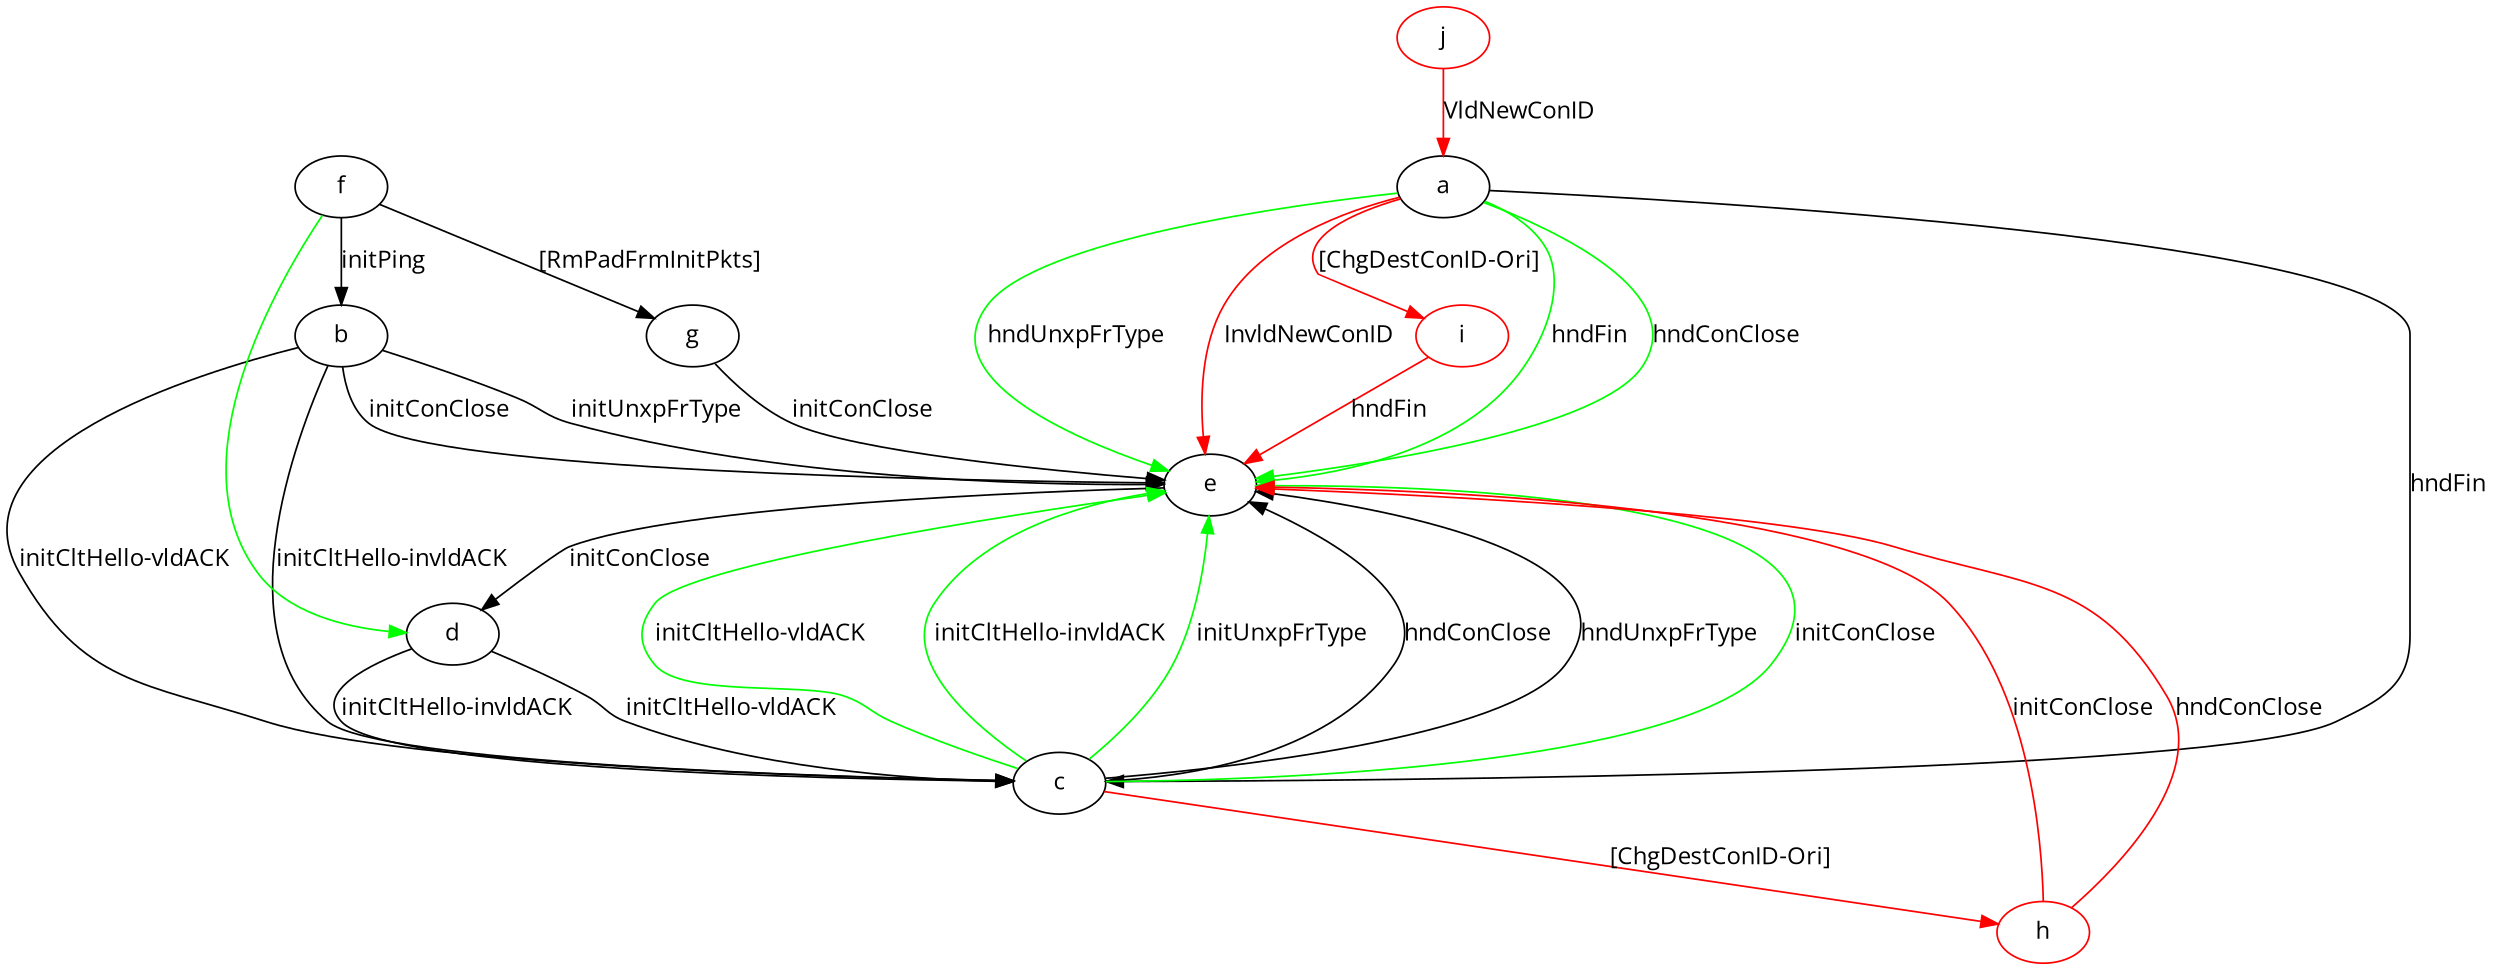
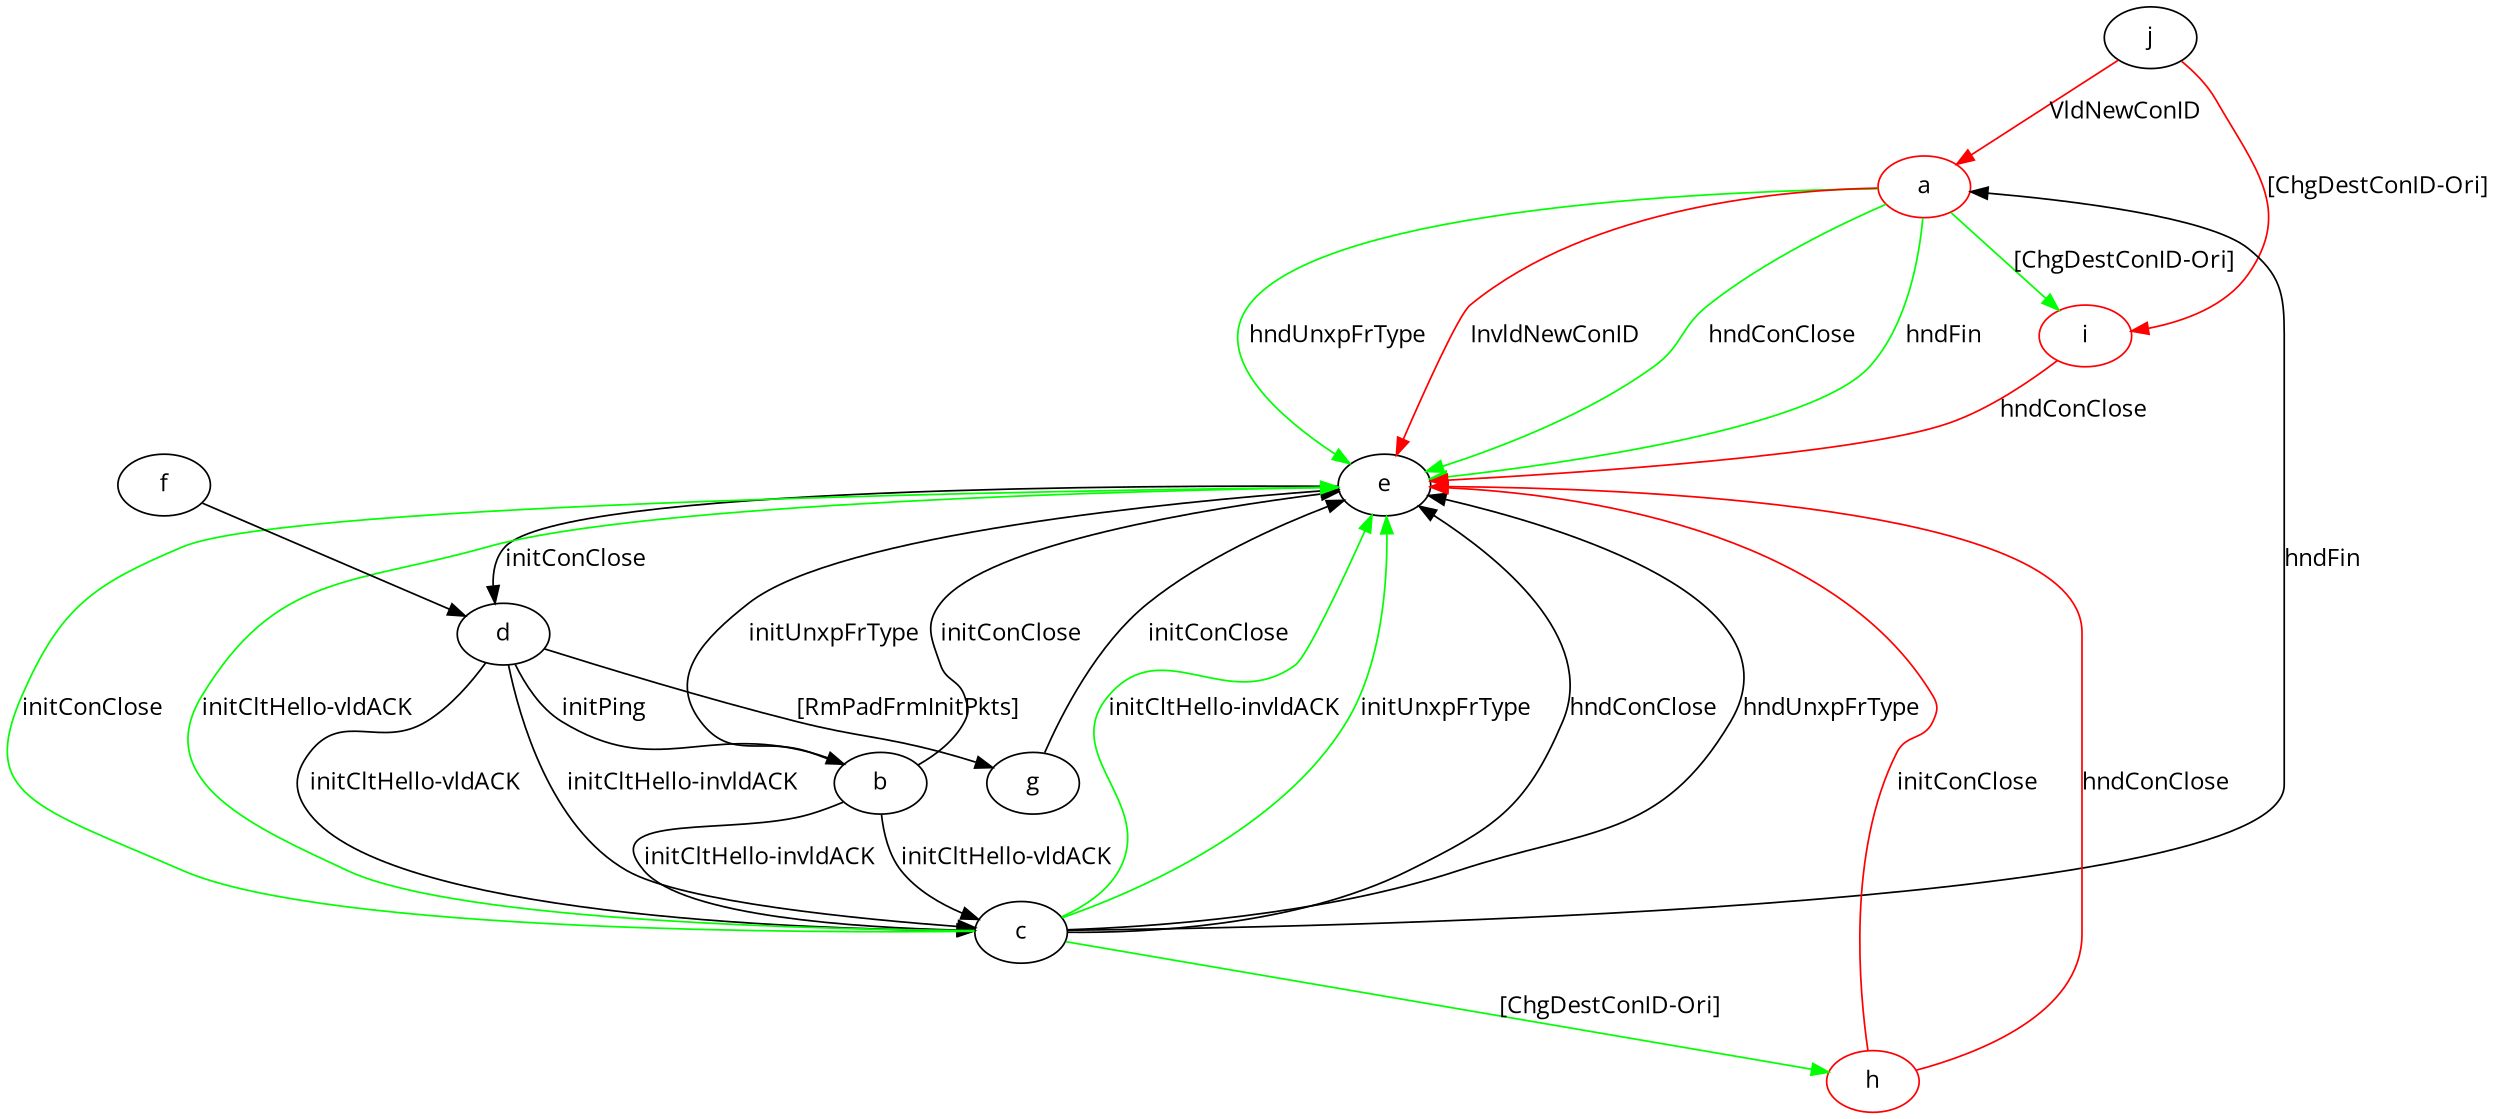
node "j": color red -> black
node "a": color black -> red
edge "j" -> "i": added, label "[ChgDestConID-Ori]"
edge "f" -> "b": now "d" -> "b"
edge "f" -> "g": now "d" -> "g"
edge "a" -> "i": color red -> green
edge "i" -> "e": label "hndFin " -> "hndConClose "
edge "f" -> "d": color green -> black
edge "a" -> "c": reversed
edge "c" -> "h": color red -> green
